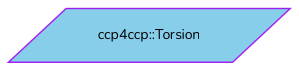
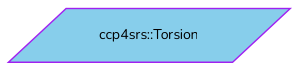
node "ccp4ccp::Torsion": label "ccp4ccp::Torsion" -> "ccp4srs::Torsion"
